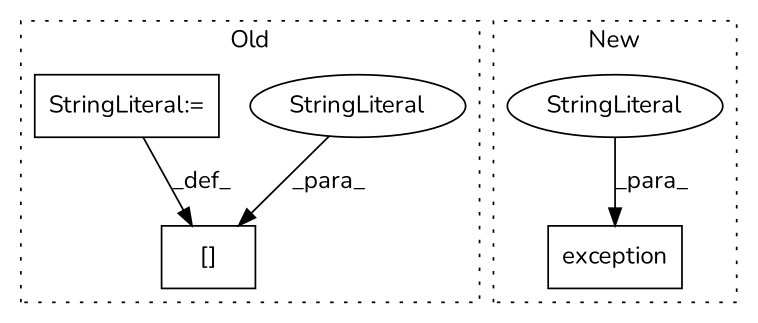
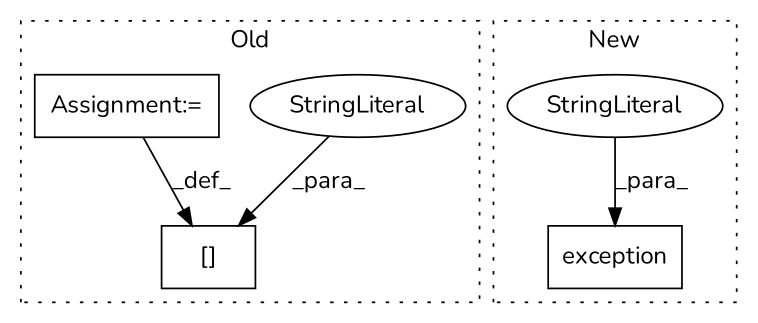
node "StringLiteral:=": label "StringLiteral:=" -> "Assignment:="
